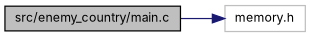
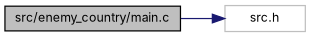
node "memory.h": label "memory.h" -> "src.h"
